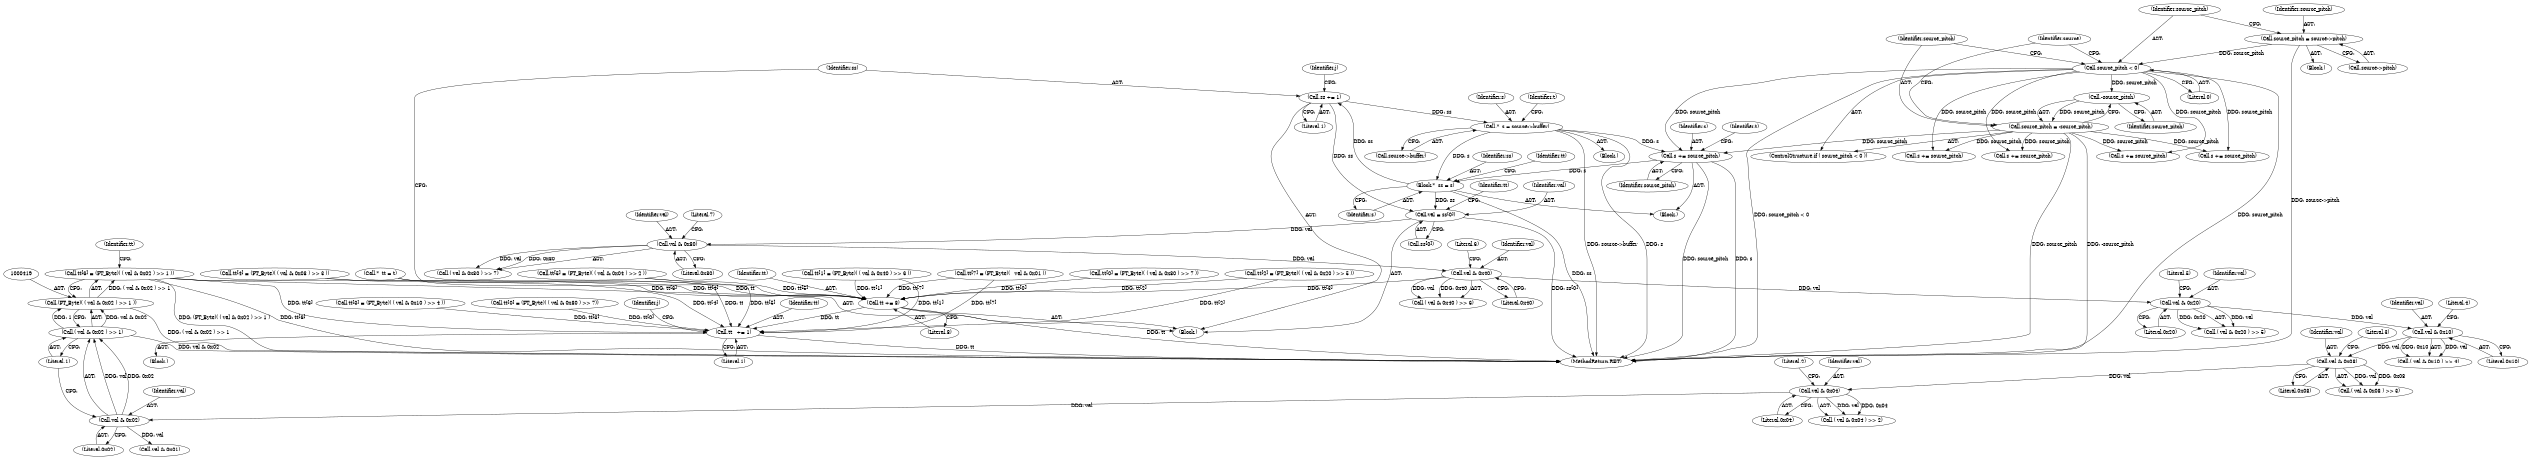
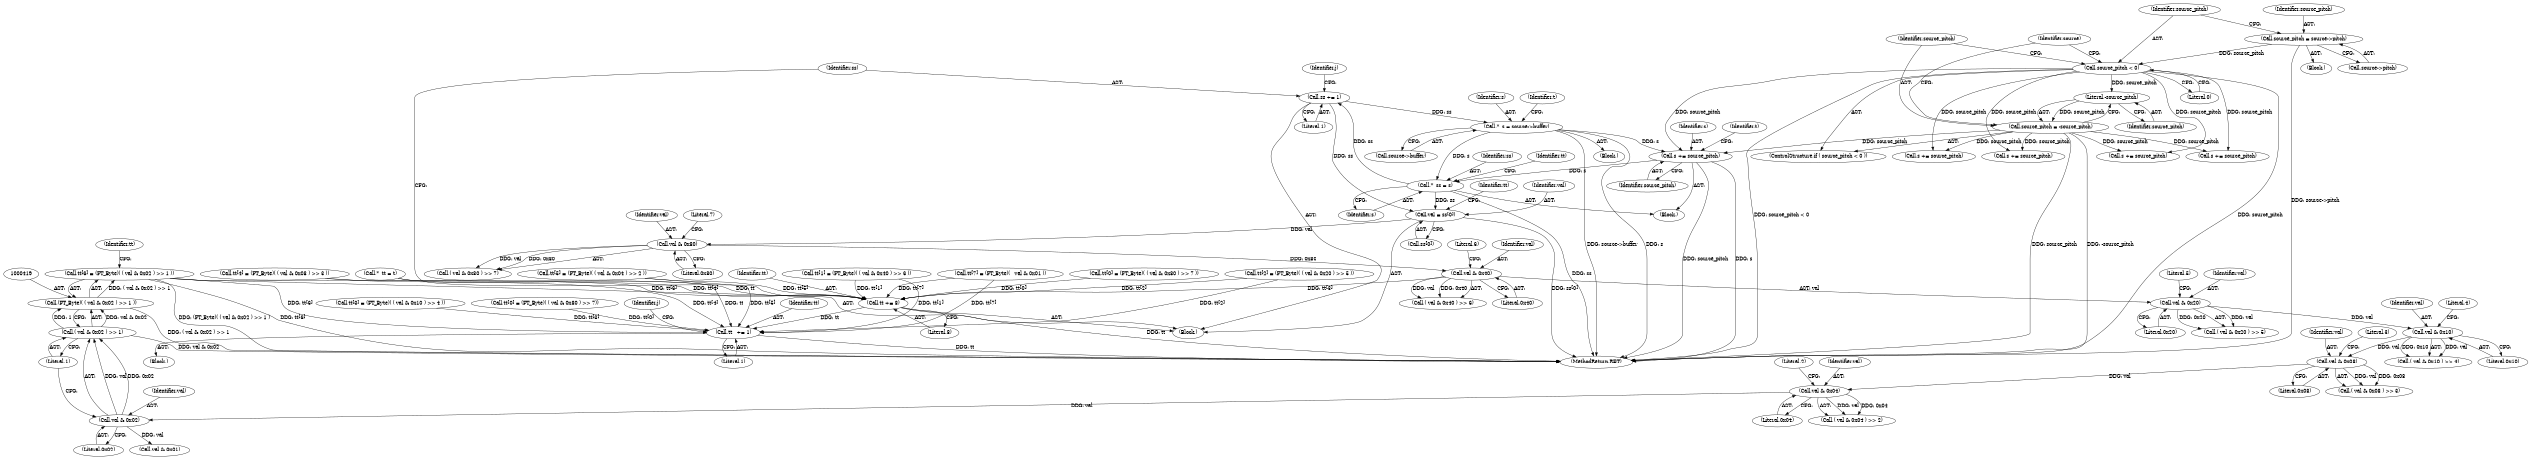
edge "(Literal,0)" -> "(Call,source_pitch < 0)": label "AST: " -> "CFG: "
node "(Call,-source_pitch)": label "(Call,-source_pitch)" -> "(Literal,-source_pitch)"
node "(Block,*  ss = s)": label "(Block,*  ss = s)" -> "(Call,*  ss = s)"
edge "(Call,val & 0x80)" -> "(Call,val & 0x40)": label "DDG: val" -> "DDG: 0x80"
edge "(Call,tt[6] = (FT_Byte)( ( val & 0x02 ) >> 1 ))" -> "(Call,(FT_Byte)( ( val & 0x02 ) >> 1 ))": label "CFG: " -> "AST: "
edge "(Literal,0x40)" -> "(Call,val & 0x40)": label "CFG: " -> "AST: "
edge "(Call,val & 0x40)" -> "(Call,val & 0x20)": label "DDG: val" -> "AST: val"
